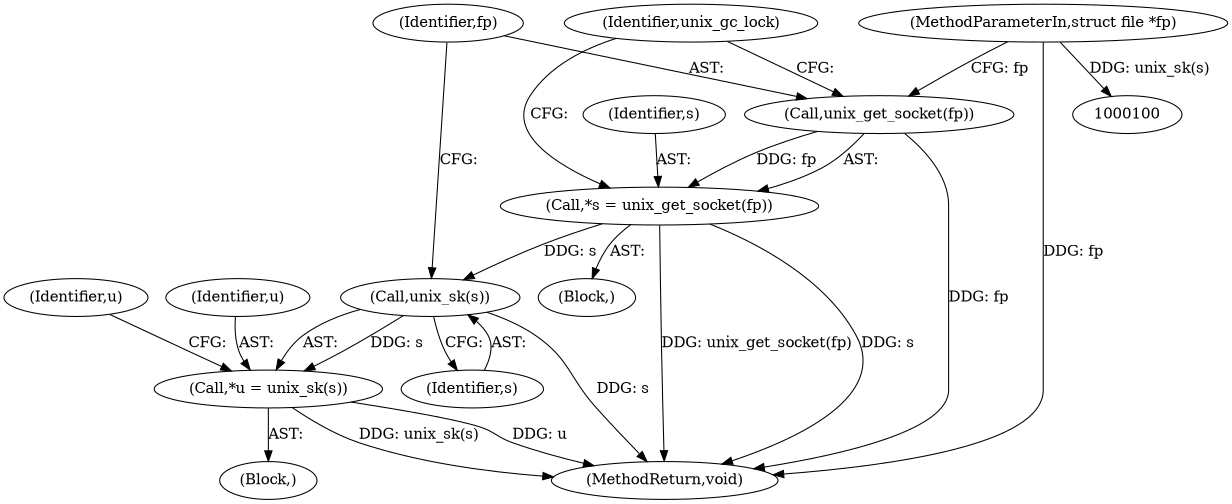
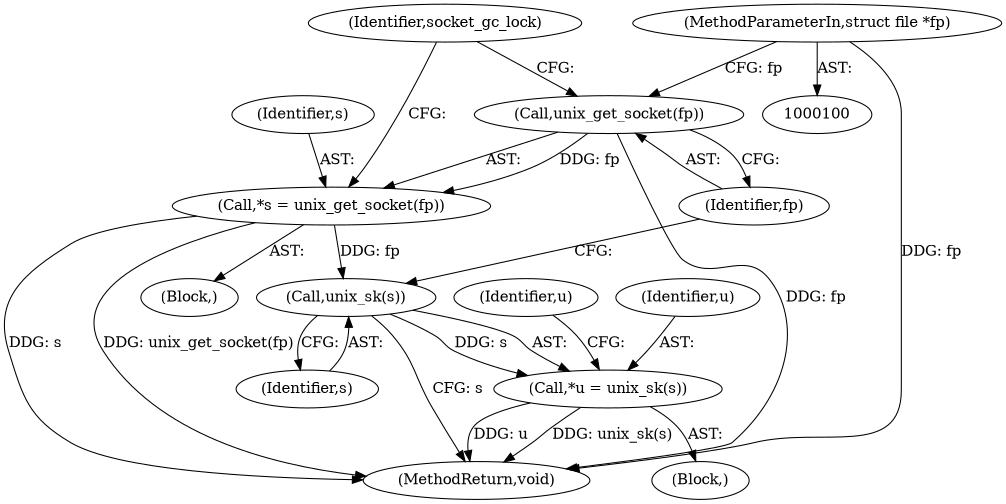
node "(Identifier,unix_gc_lock)": label "(Identifier,unix_gc_lock)" -> "(Identifier,socket_gc_lock)"
edge "(MethodParameterIn,struct file *fp)" -> "1000100": label "DDG: unix_sk(s)" -> "AST: "
edge "(Call,unix_get_socket(fp))" -> "(Identifier,fp)": added, label "CFG:"
edge "(Call,*s = unix_get_socket(fp))" -> "(Call,unix_sk(s))": label "DDG: s" -> "DDG: fp"
edge "(Call,unix_sk(s))" -> "(MethodReturn,void)": label "DDG: s" -> "CFG: s"
